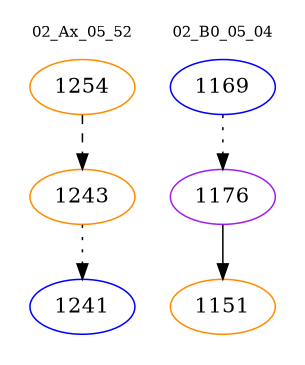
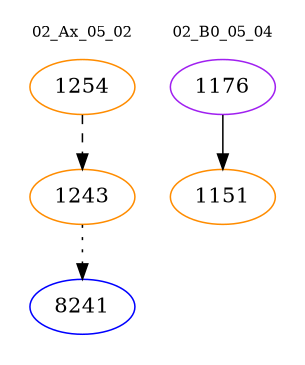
cluster "02_Ax_05_52": label "02_Ax_05_52" -> "02_Ax_05_02"
node "1169": removed
node "1241": label "1241" -> "8241"
